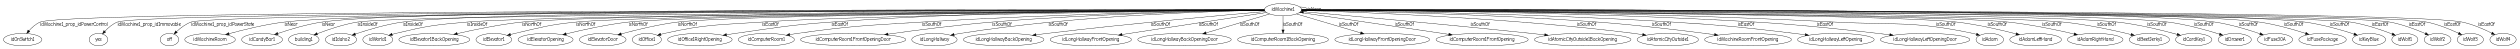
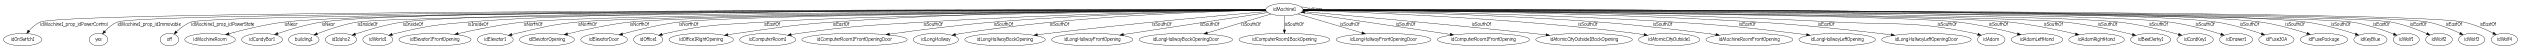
node "idElevator1BackOpening": label "idElevator1BackOpening" -> "idElevator1FrontOpening"
